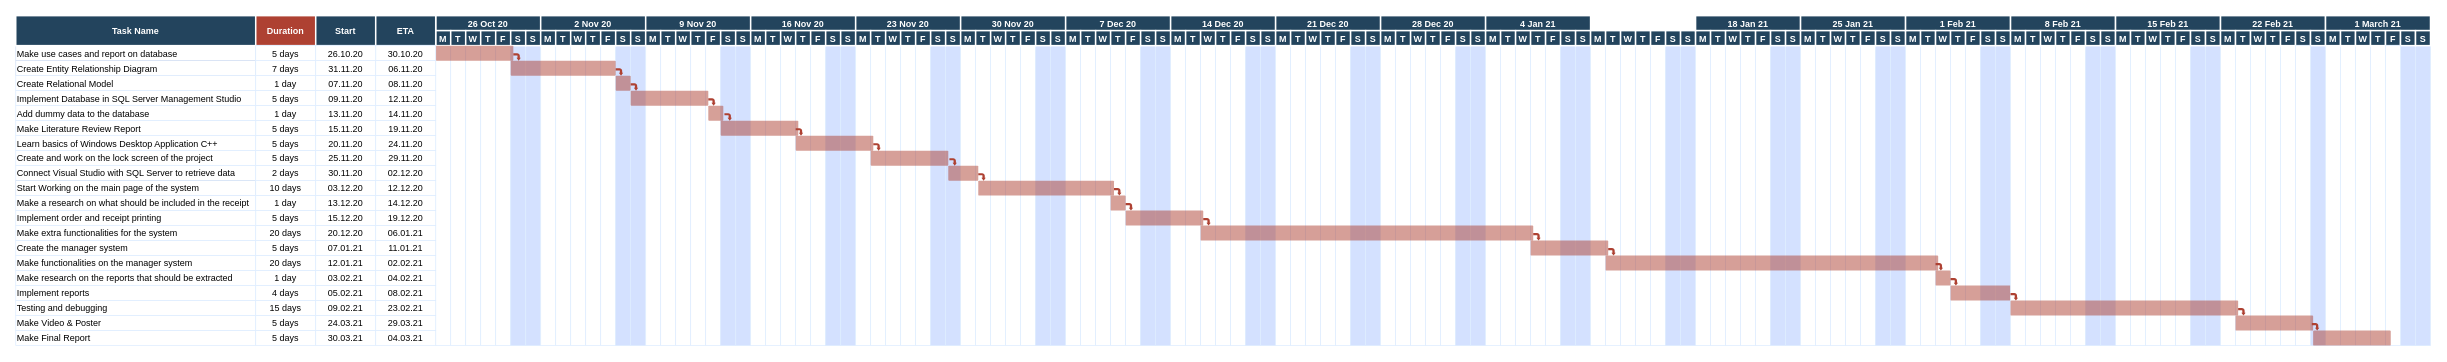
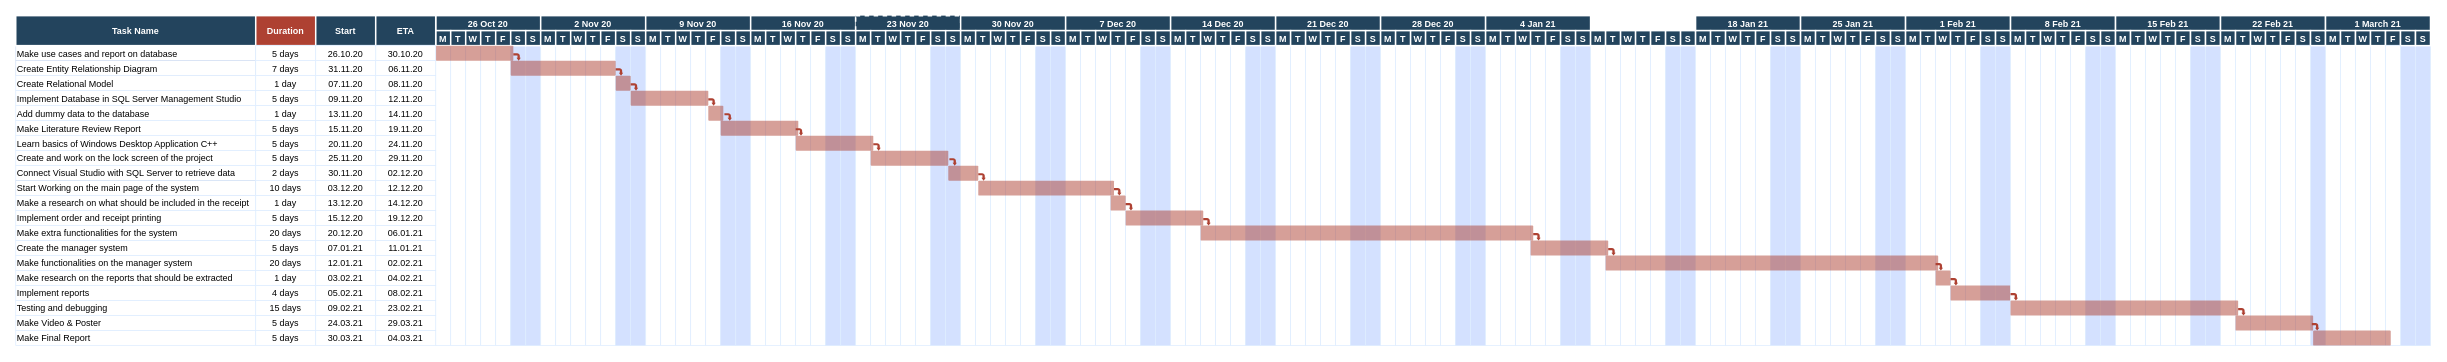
node "23 Nov 20": style solid -> dashed
